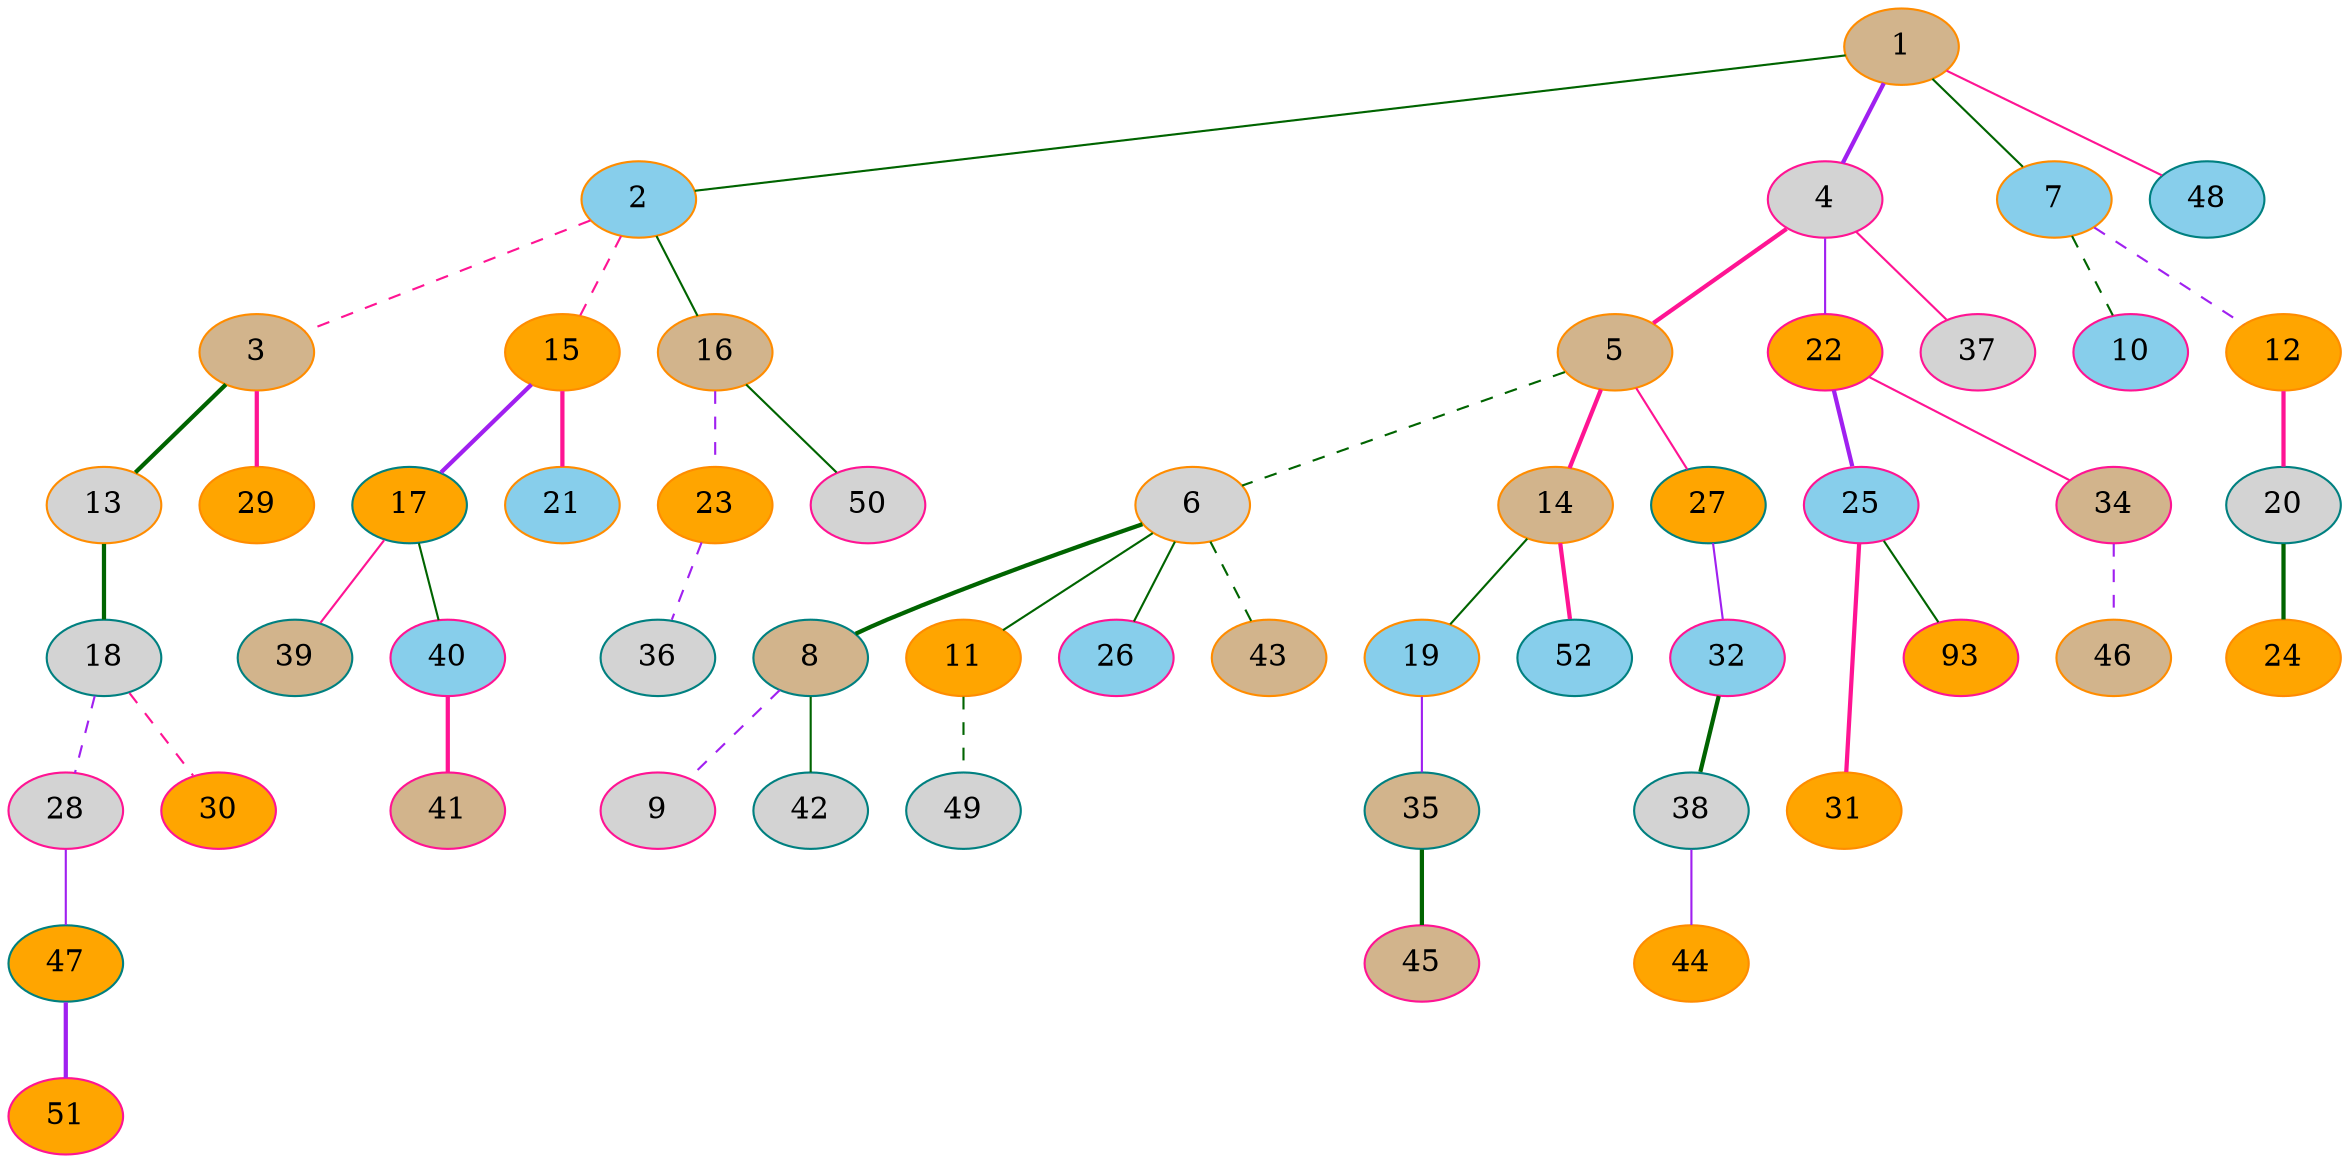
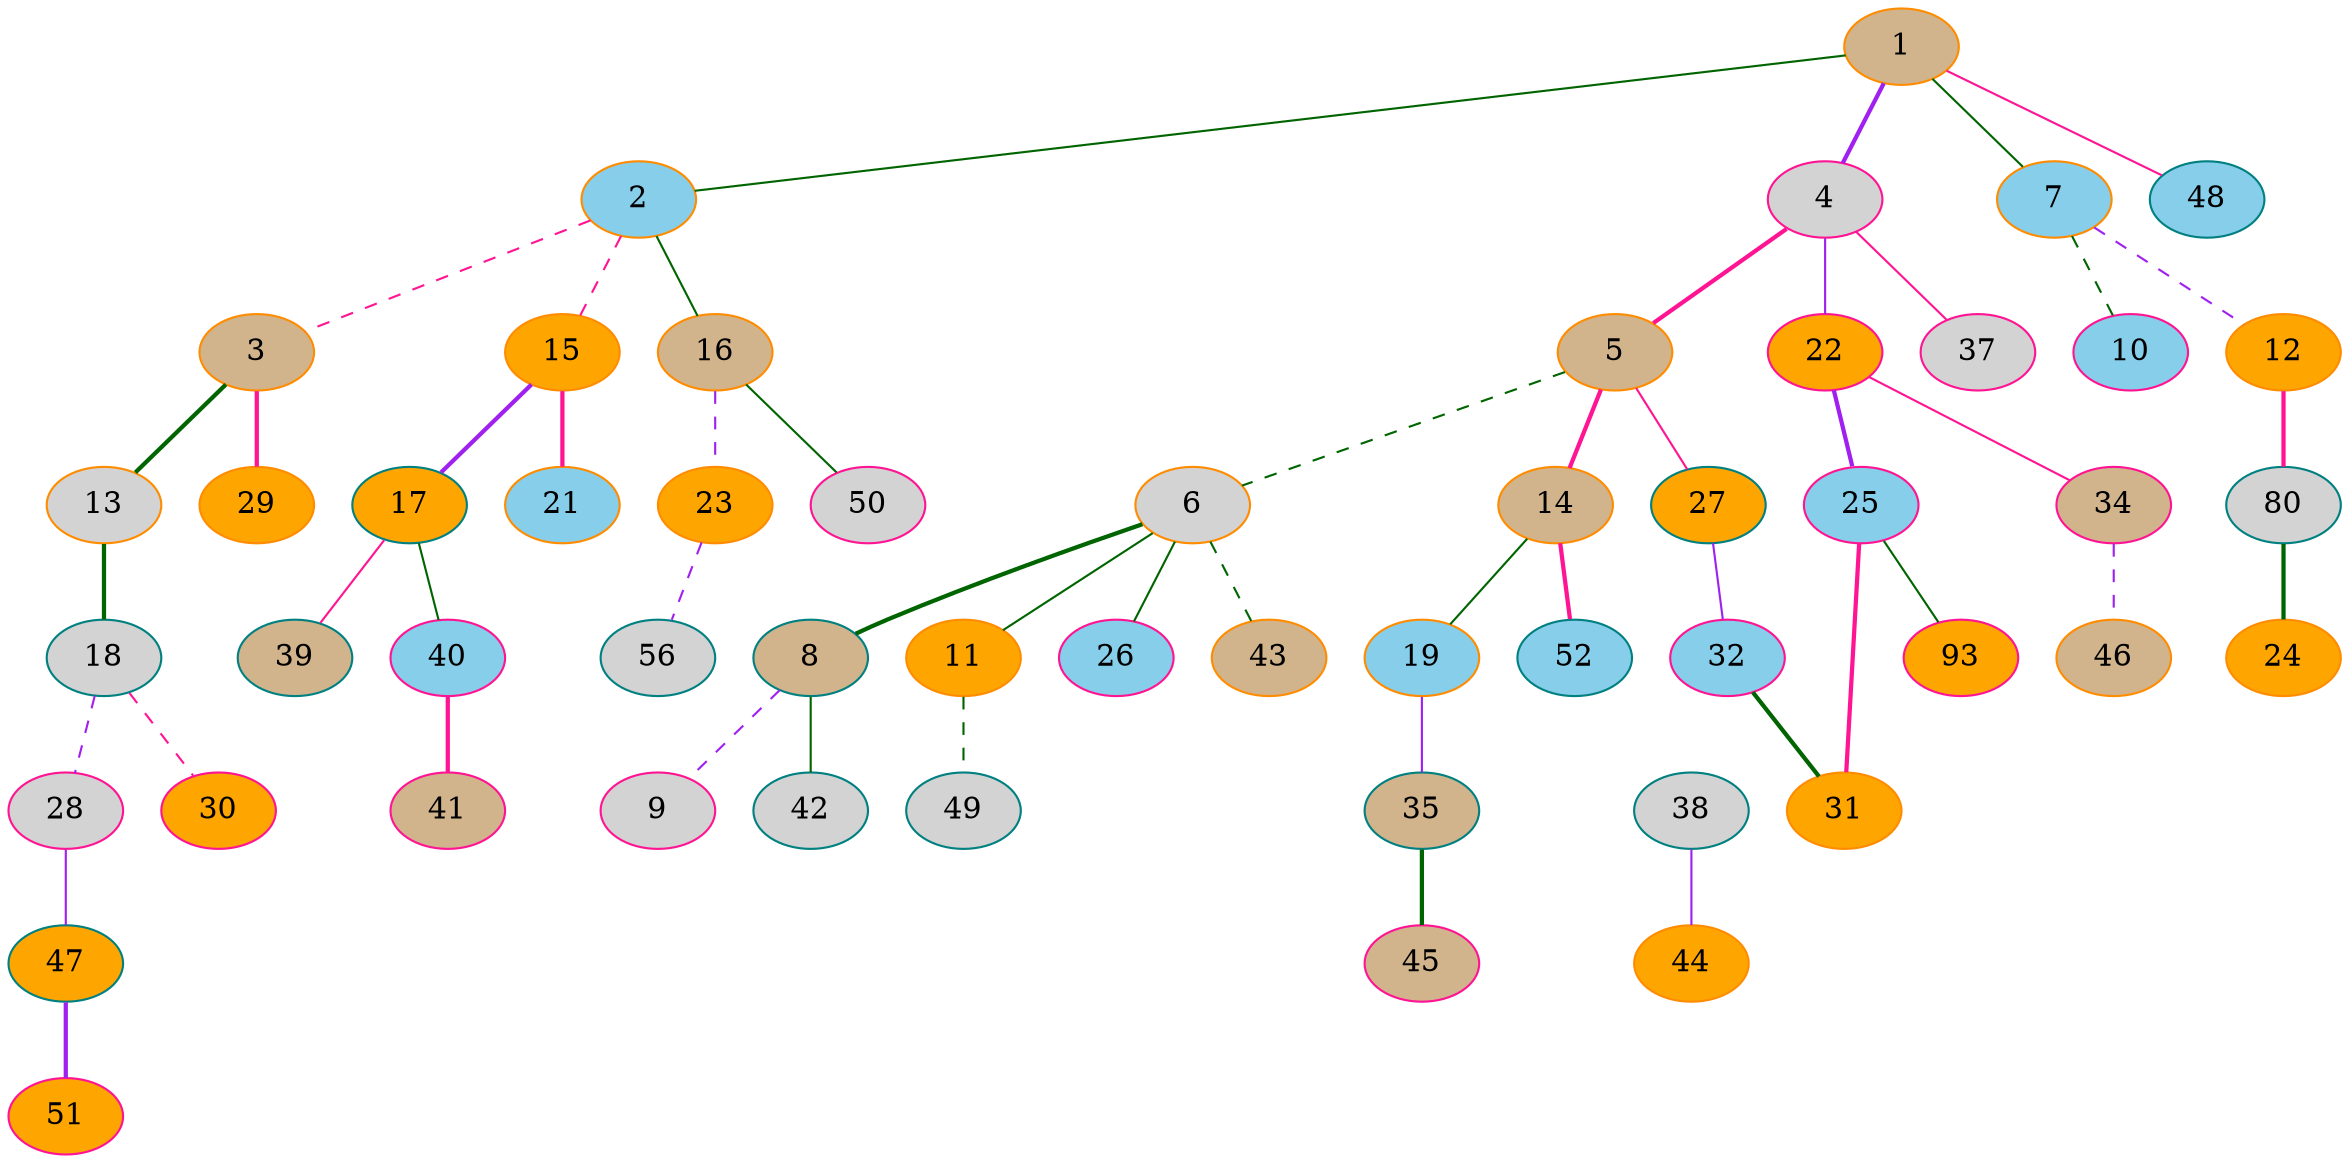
node "20": label "20" -> "80"
node "36": label "36" -> "56"
edge "32" -- "38": now "32" -- "31"
